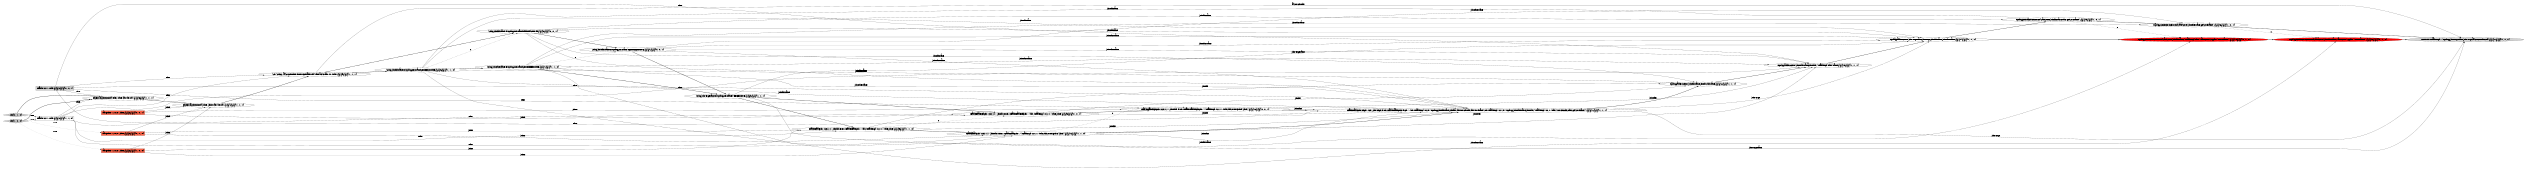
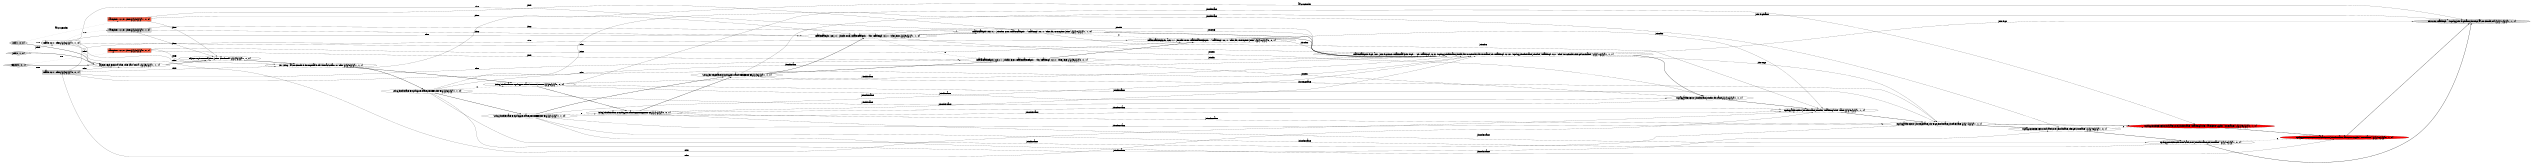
node "leftJoin['0', '0', '1']": added
edge "join['0', '1', '0']" -> "KTable<K,V1> other@@@2@@@['1', '1', '0']": label "true" -> "joiner"
node "join['1', '0', '0']": shape diamond -> ellipse
edge "join['0', '1', '0']" -> "ValueJoiner<V,V1,R> joiner@@@2@@@['0', '1', '0']": now "KTable<K,V1> other@@@2@@@['1', '1', '0']" -> "ValueJoiner<V,V1,R> joiner@@@2@@@['0', '1', '0']"
edge "join['1', '0', '0']" -> "ValueJoiner<V,V1,R> joiner@@@2@@@['1', '0', '0']": label "true" -> "allSourceNodes"
node "ValueJoiner<V,V1,R> joiner@@@2@@@['0', '1', '0']": fillcolor tomato -> lightgray
